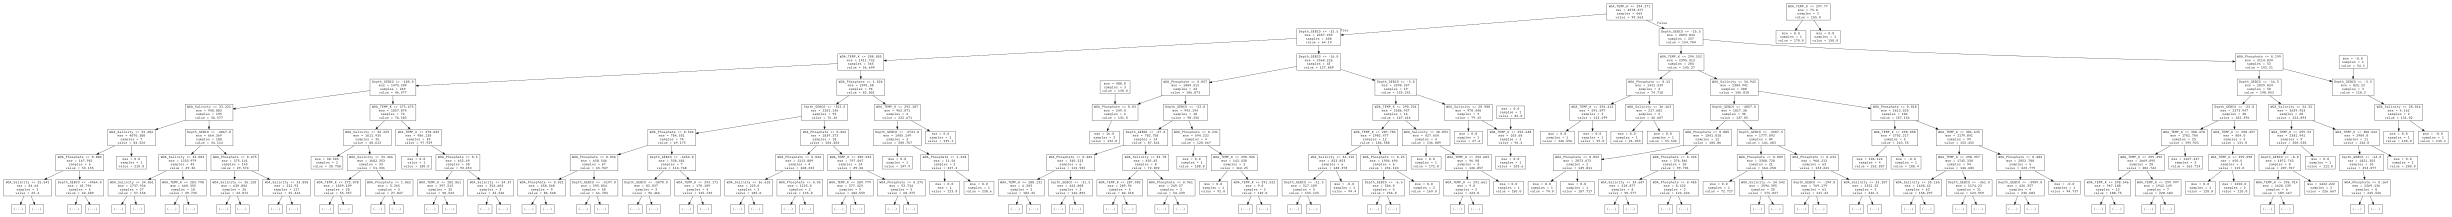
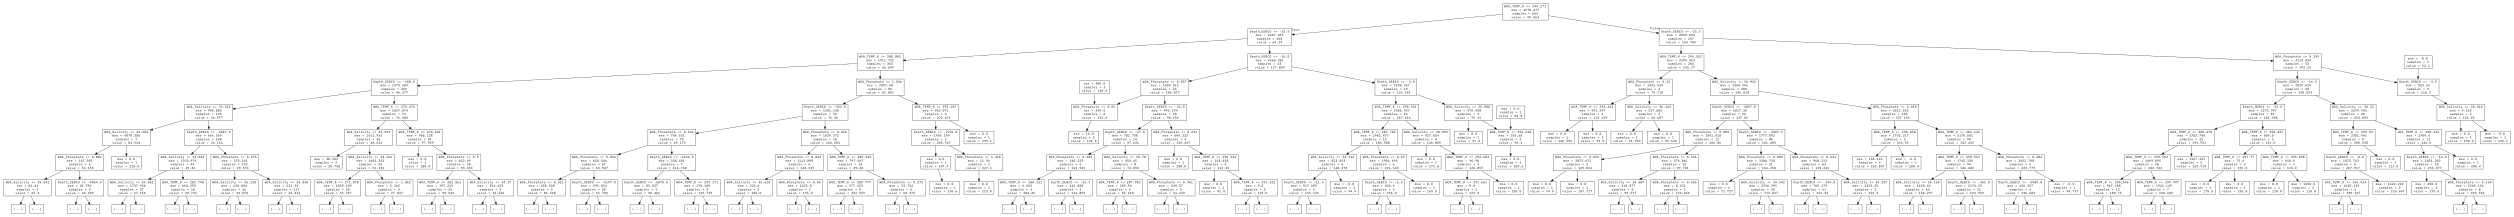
edge "WOA_TEMP_K <= 298.457 mse = 804.0 samples = 5 value = 131.0" -> "WOA_TEMP_K <= 297.77 mse = 75.0 samples = 2 value = 155.0": added
edge "WOA_Phosphate <= 1.418 mse = 11.56 samples = 2 value = 227.2" -> "mse = 0.0 samples = 1 value = 230.6": now "mse = 0.0 samples = 1 value = 147.9" -> "mse = 0.0 samples = 1 value = 230.6"
node "mse = 0.0 mse = 1 value = 223.8": label "mse = 0.0 mse = 1 value = 223.8" -> "mse = 0.0 samples = 1 value = 223.8"
node "mse = 400.0 samples = 2 value = 270.0": added
